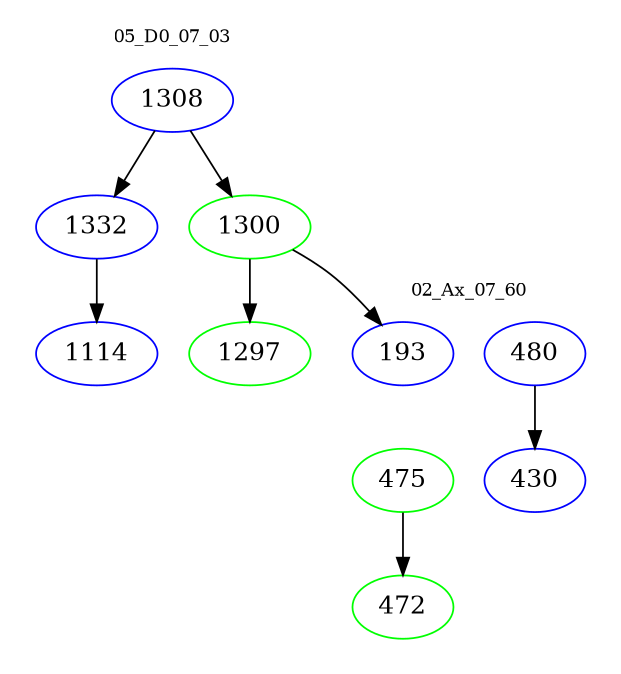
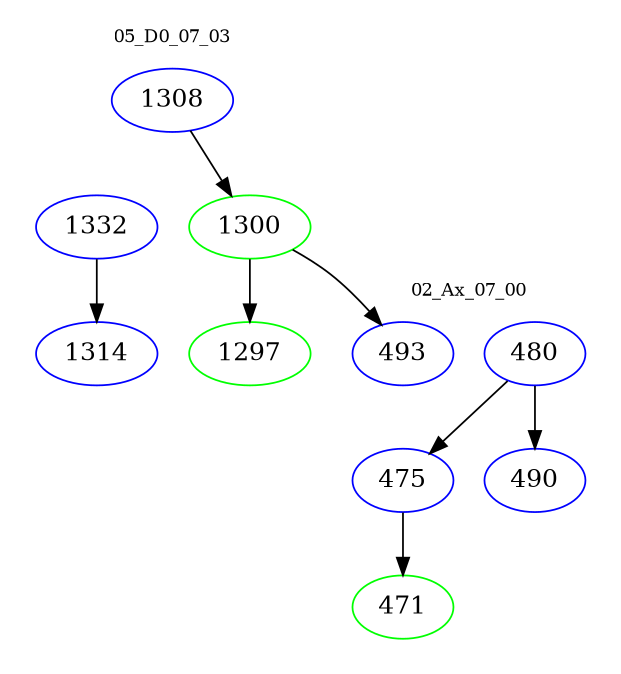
edge "1308" -> "1332": removed
cluster "02_Ax_07_60": label "02_Ax_07_60" -> "02_Ax_07_00"
node "1114": label "1114" -> "1314"
node "193": label "193" -> "493"
edge "480" -> "475": added
node "475": color green -> blue
node "430": label "430" -> "490"
node "472": label "472" -> "471"
